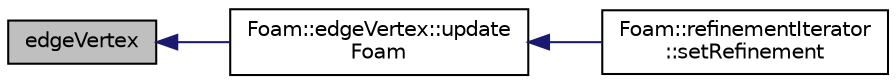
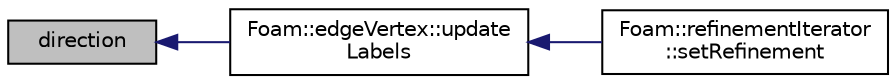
node "edgeVertex": label "edgeVertex" -> "direction"
node "Foam::edgeVertex::update Foam": label "Foam::edgeVertex::update Foam" -> "Foam::edgeVertex::update Labels"
